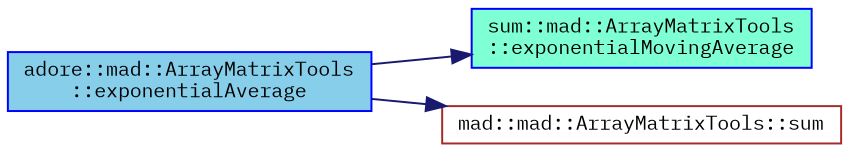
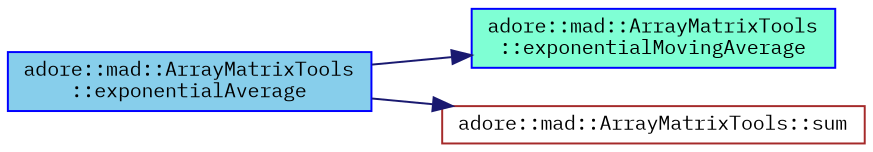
node "sum::mad::ArrayMatrixTools ::exponentialMovingAverage": label "sum::mad::ArrayMatrixTools ::exponentialMovingAverage" -> "adore::mad::ArrayMatrixTools ::exponentialMovingAverage"
node "mad::mad::ArrayMatrixTools::sum": label "mad::mad::ArrayMatrixTools::sum" -> "adore::mad::ArrayMatrixTools::sum"
